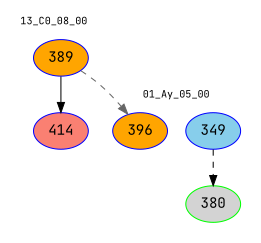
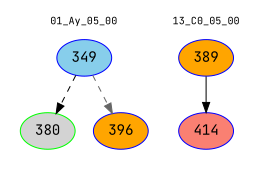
cluster "13_C0_08_00": label "13_C0_08_00" -> "13_C0_05_00"
edge "389" -> "396": now "349" -> "396"
